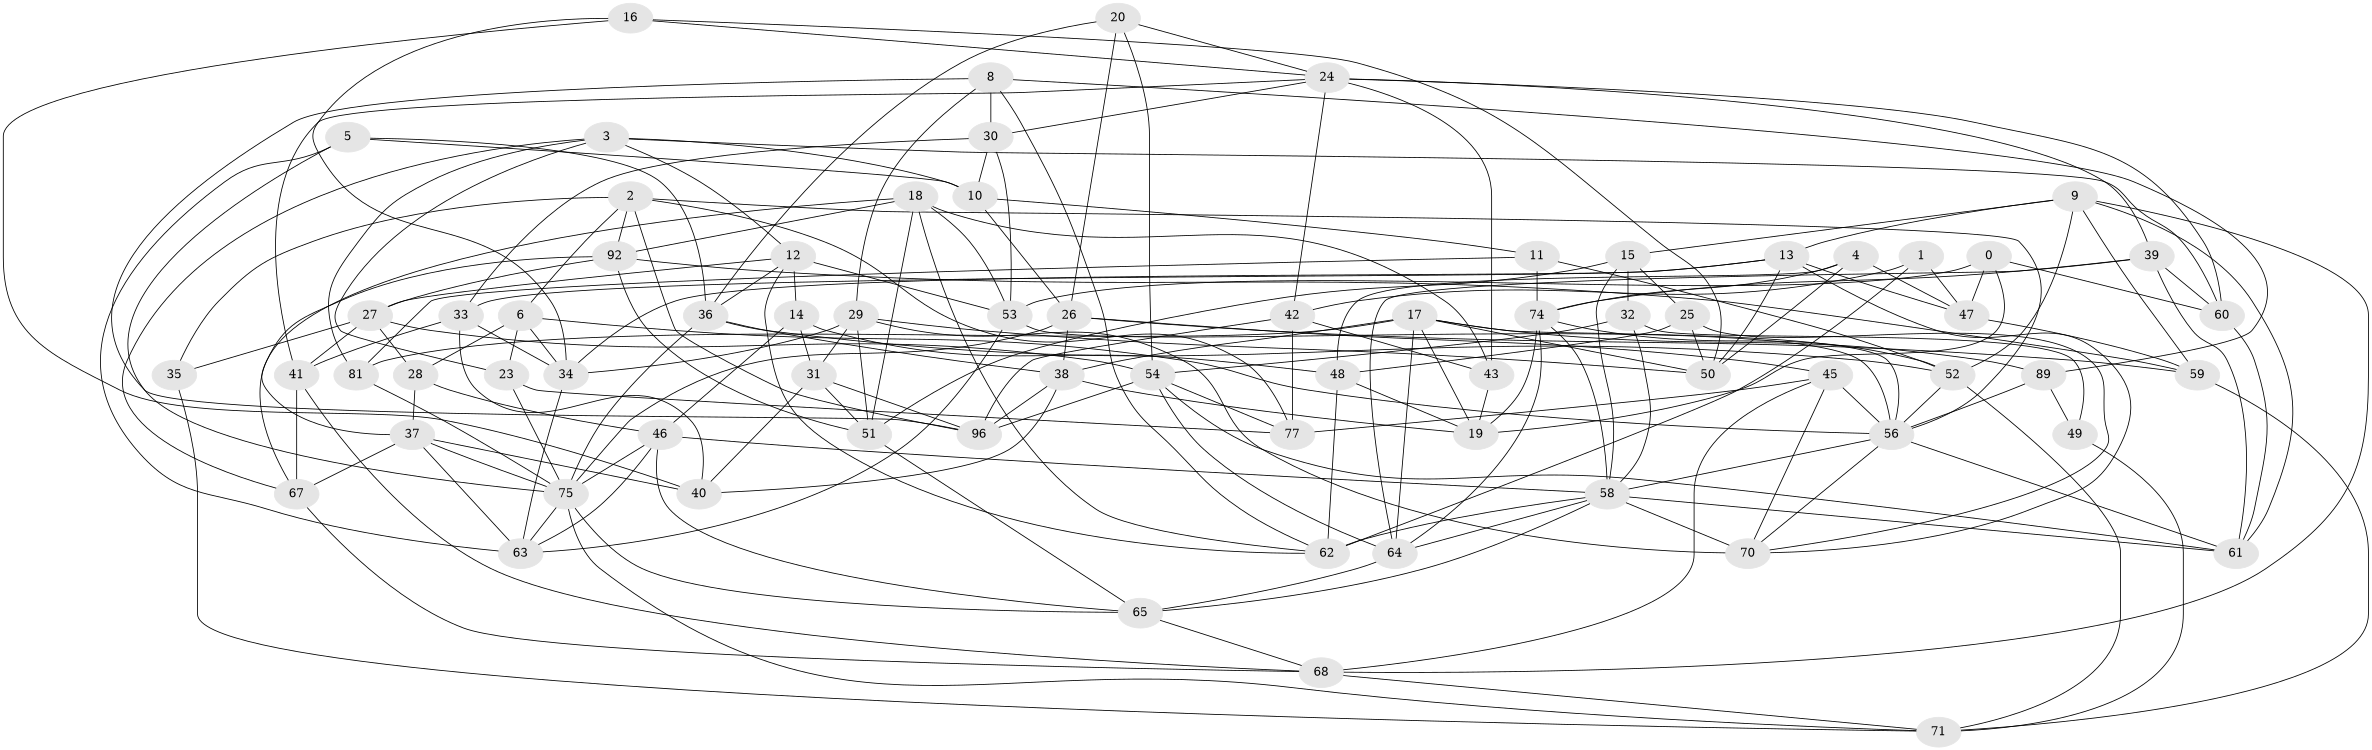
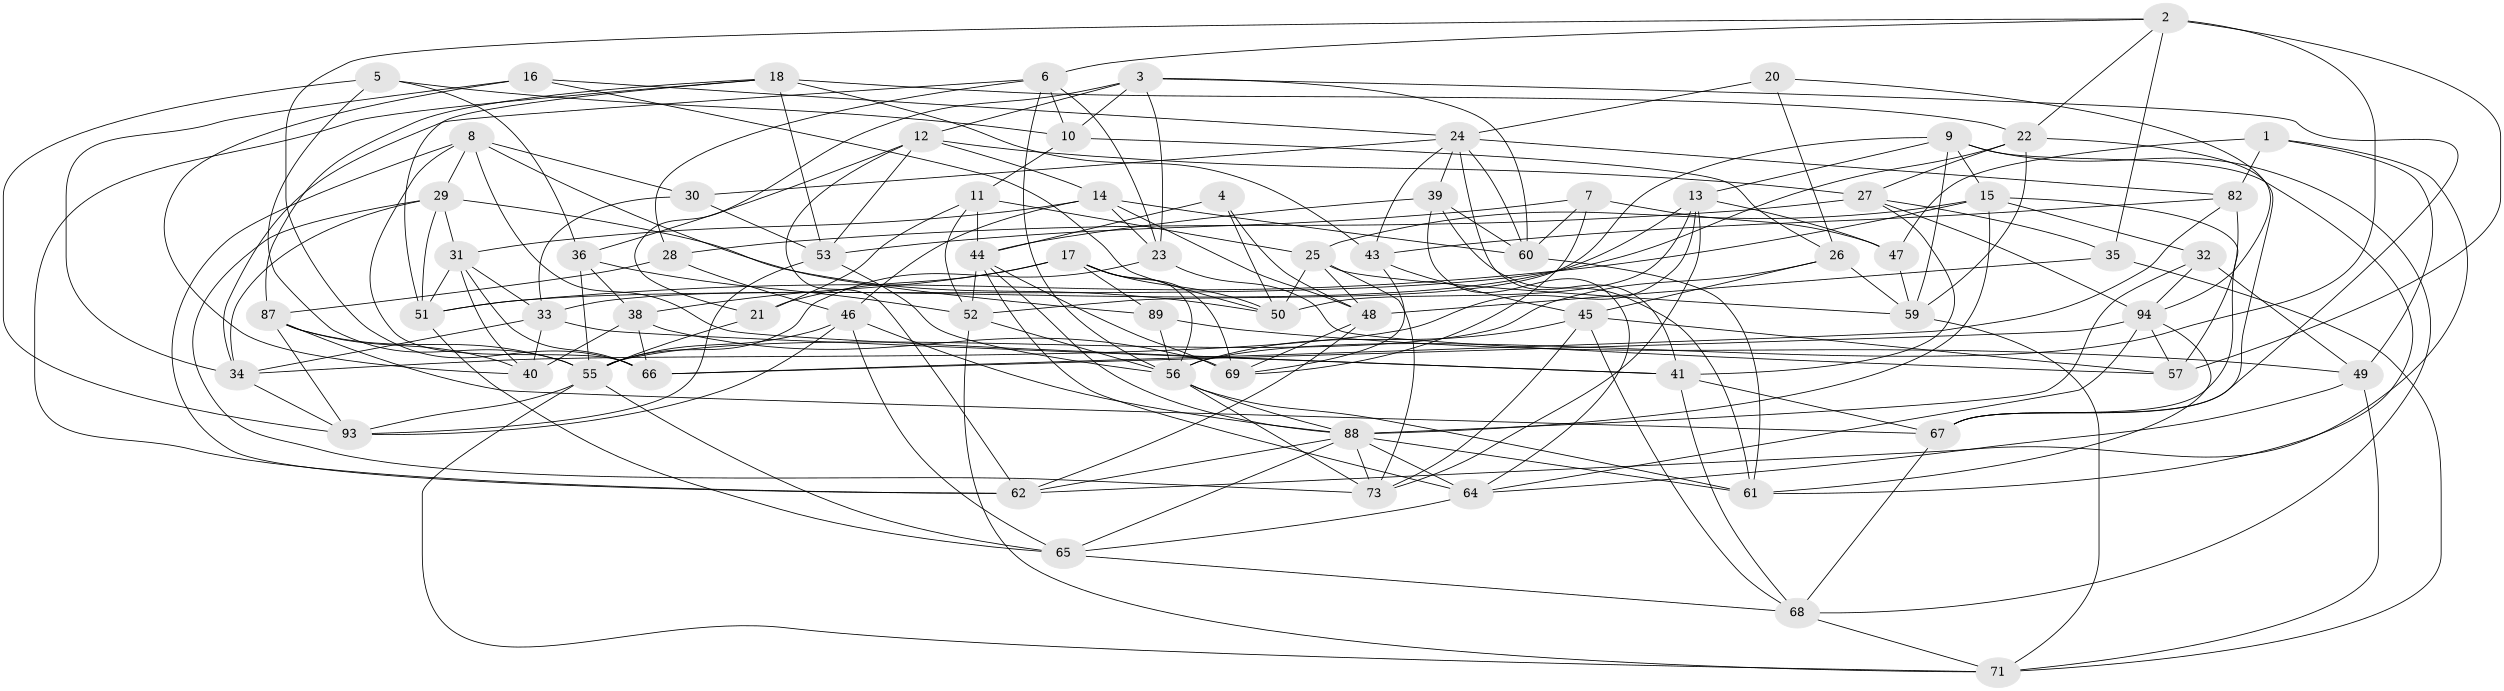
edge "20" -- "36": removed
edge "30" -- "10": now "6" -- "10"
edge "1" -- "49": added
edge "11" -- "25": added
edge "14" -- "60": added
edge "14" -- "23": added
node "92": label "92" -> "22"
node "0": label "0" -> "7"
edge "31" -- "33": added
edge "35" -- "48": added
edge "4" -- "47": removed
edge "43" -- "45": added
edge "25" -- "59": added
node "42": label "42" -> "82"
node "74": label "74" -> "44"
edge "8" -- "41": added
edge "15" -- "67": added
edge "26" -- "38": removed
node "81": label "81" -> "21"
node "54": label "54" -> "94"
node "37": label "37" -> "87"
node "96": label "96" -> "66"
node "77": label "77" -> "57"
edge "17" -- "64": now "49" -- "64"
node "19": label "19" -> "69"
node "75": label "75" -> "55"
node "58": label "58" -> "88"
node "63": label "63" -> "93"
node "70": label "70" -> "73"
